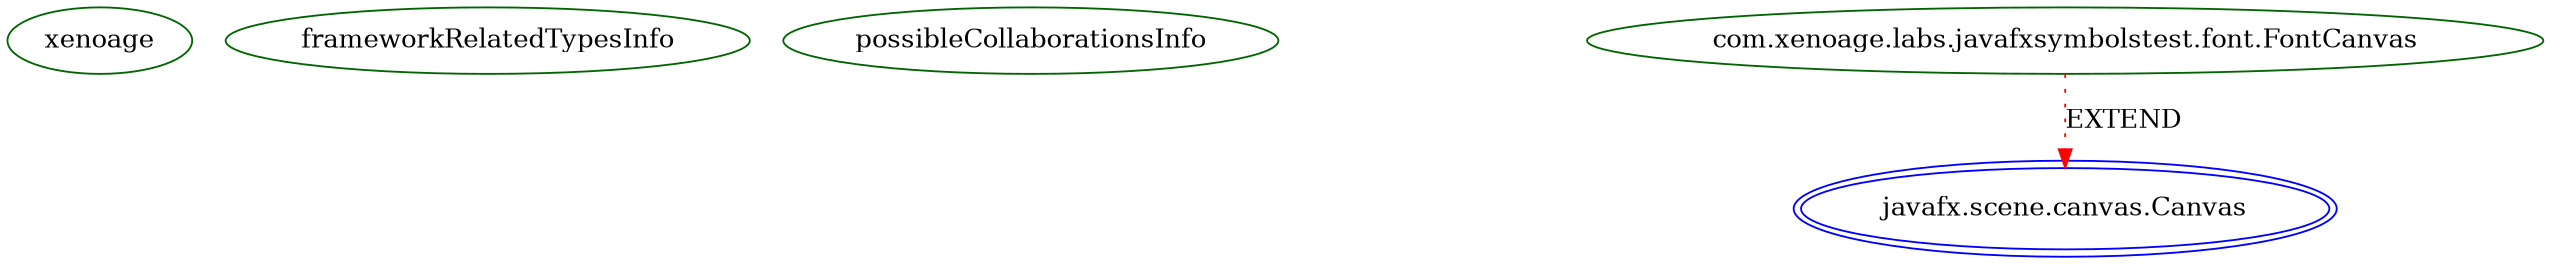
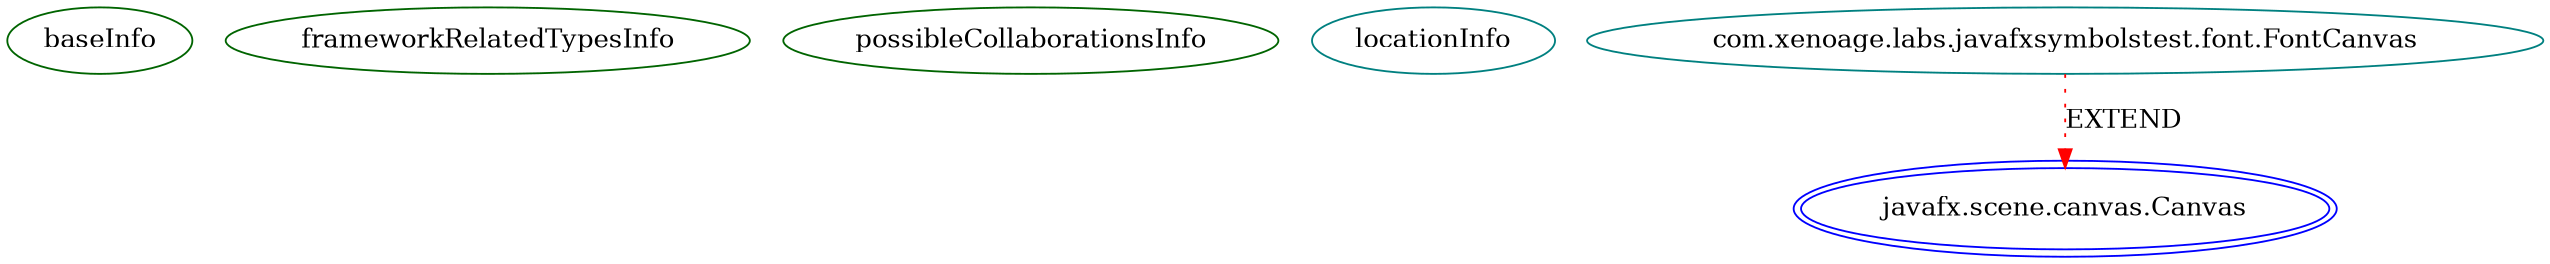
node "xenoage": label "xenoage" -> "baseInfo"
node "locationInfo": added
node "com.xenoage.labs.javafxsymbolstest.font.FontCanvas": color darkgreen -> teal
